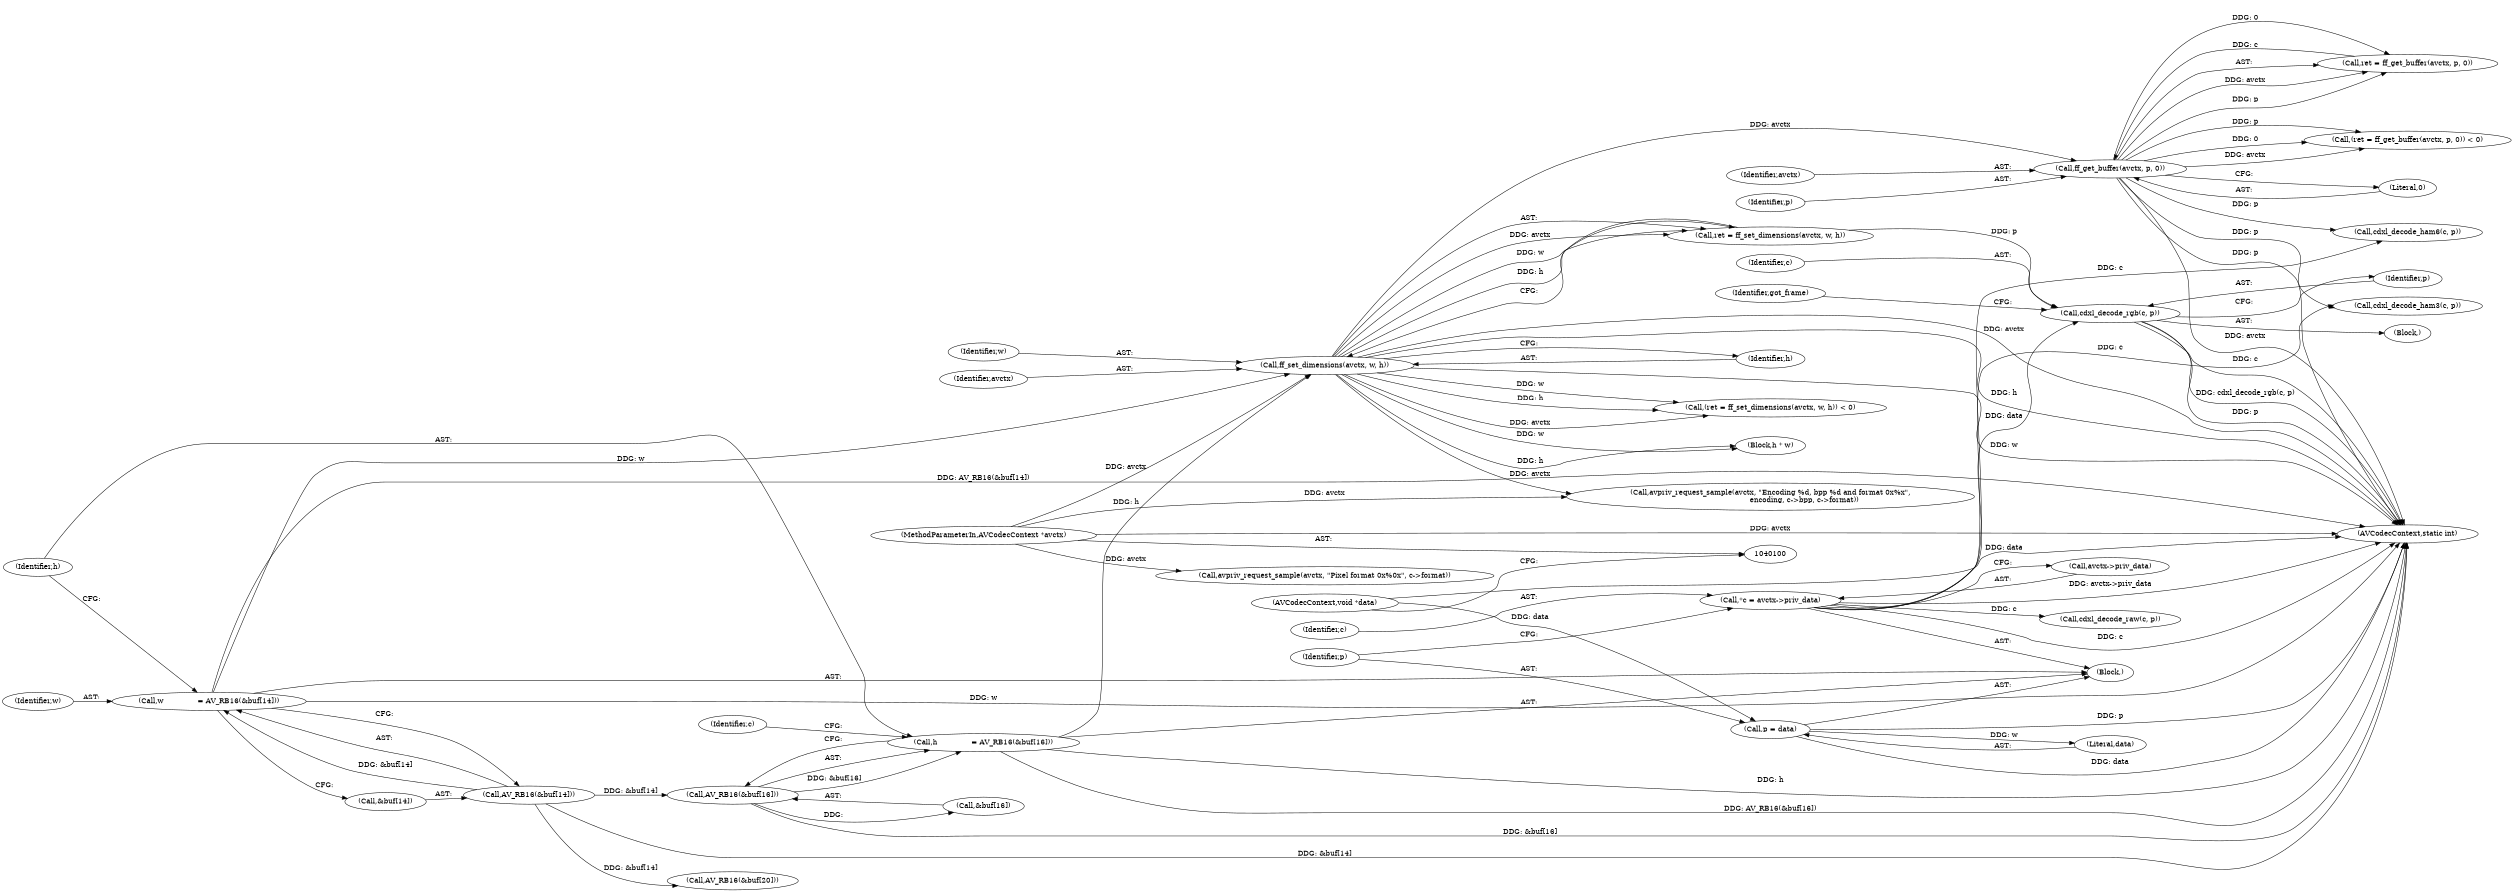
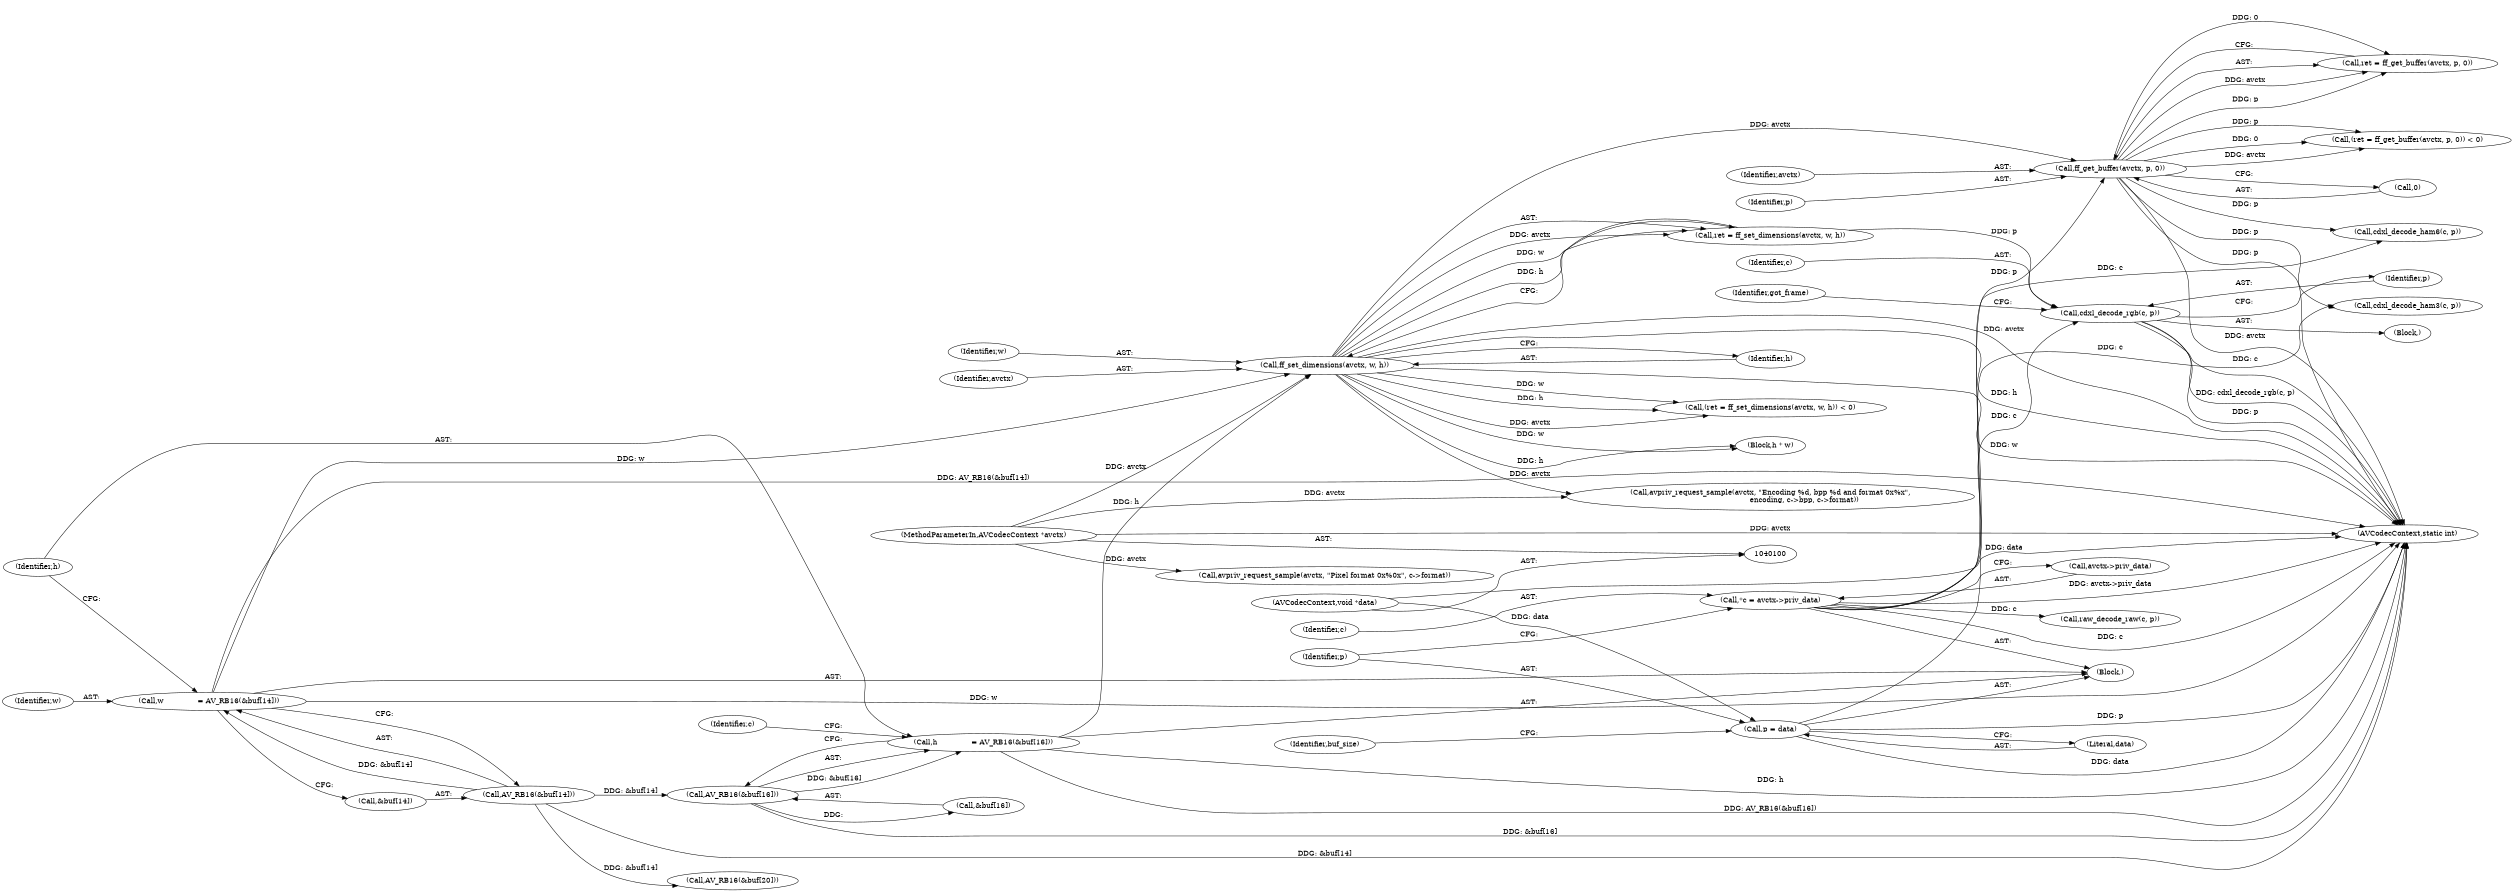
edge "(Call,ret = ff_get_buffer(avctx, p, 0))" -> "(Call,ff_get_buffer(avctx, p, 0))": label "DDG: c" -> "CFG: "
node "(Literal,0)": label "(Literal,0)" -> "(Call,0)"
edge "(Call,*c = avctx->priv_data)" -> "(Call,cdxl_decode_rgb(c, p))": label "DDG: data" -> "DDG: c"
edge "(AVCodecContext,void *data)" -> "1040100": label "CFG: " -> "AST: "
edge "(Call,p = data)" -> "(Call,ff_get_buffer(avctx, p, 0))": added, label "DDG: p"
node "(Call,cdxl_decode_raw(c, p))": label "(Call,cdxl_decode_raw(c, p))" -> "(Call,raw_decode_raw(c, p))"
edge "(Call,p = data)" -> "(Literal,data)": label "DDG: w" -> "CFG: "
node "(Identifier,buf_size)": added
